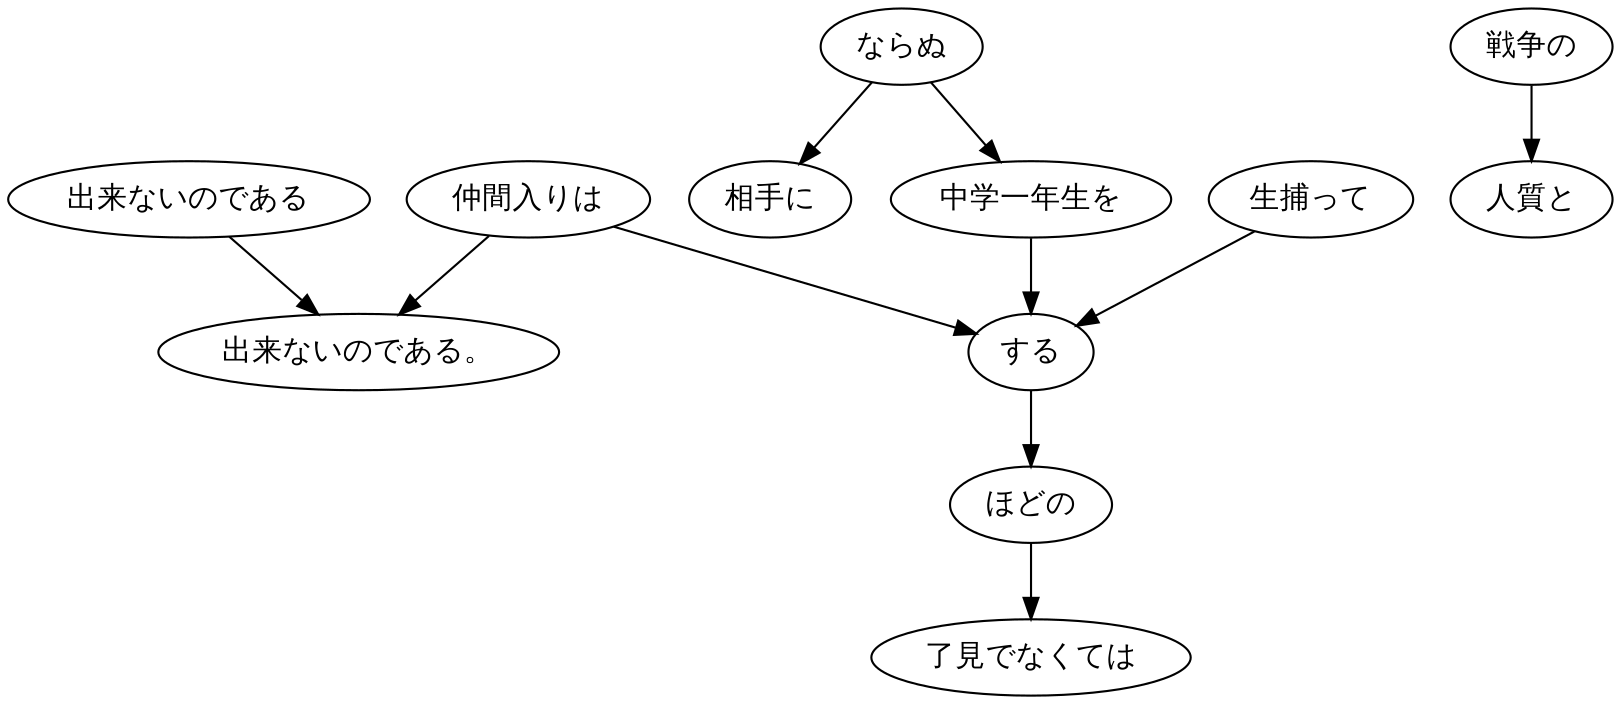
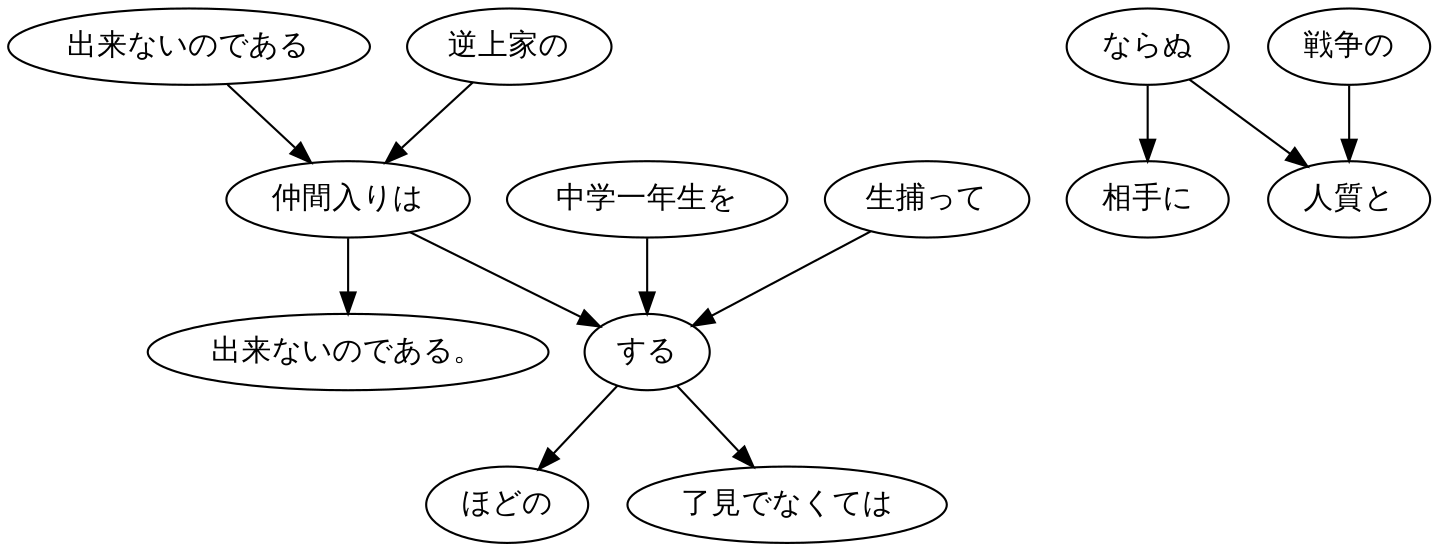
node "逆上家の": added
edge "ならぬ" -> "中学一年生を": now "ならぬ" -> "人質と"
edge "出来ないのである" -> "出来ないのである。": now "出来ないのである" -> "仲間入りは"
edge "ほどの" -> "了見でなくては": now "する" -> "了見でなくては"
